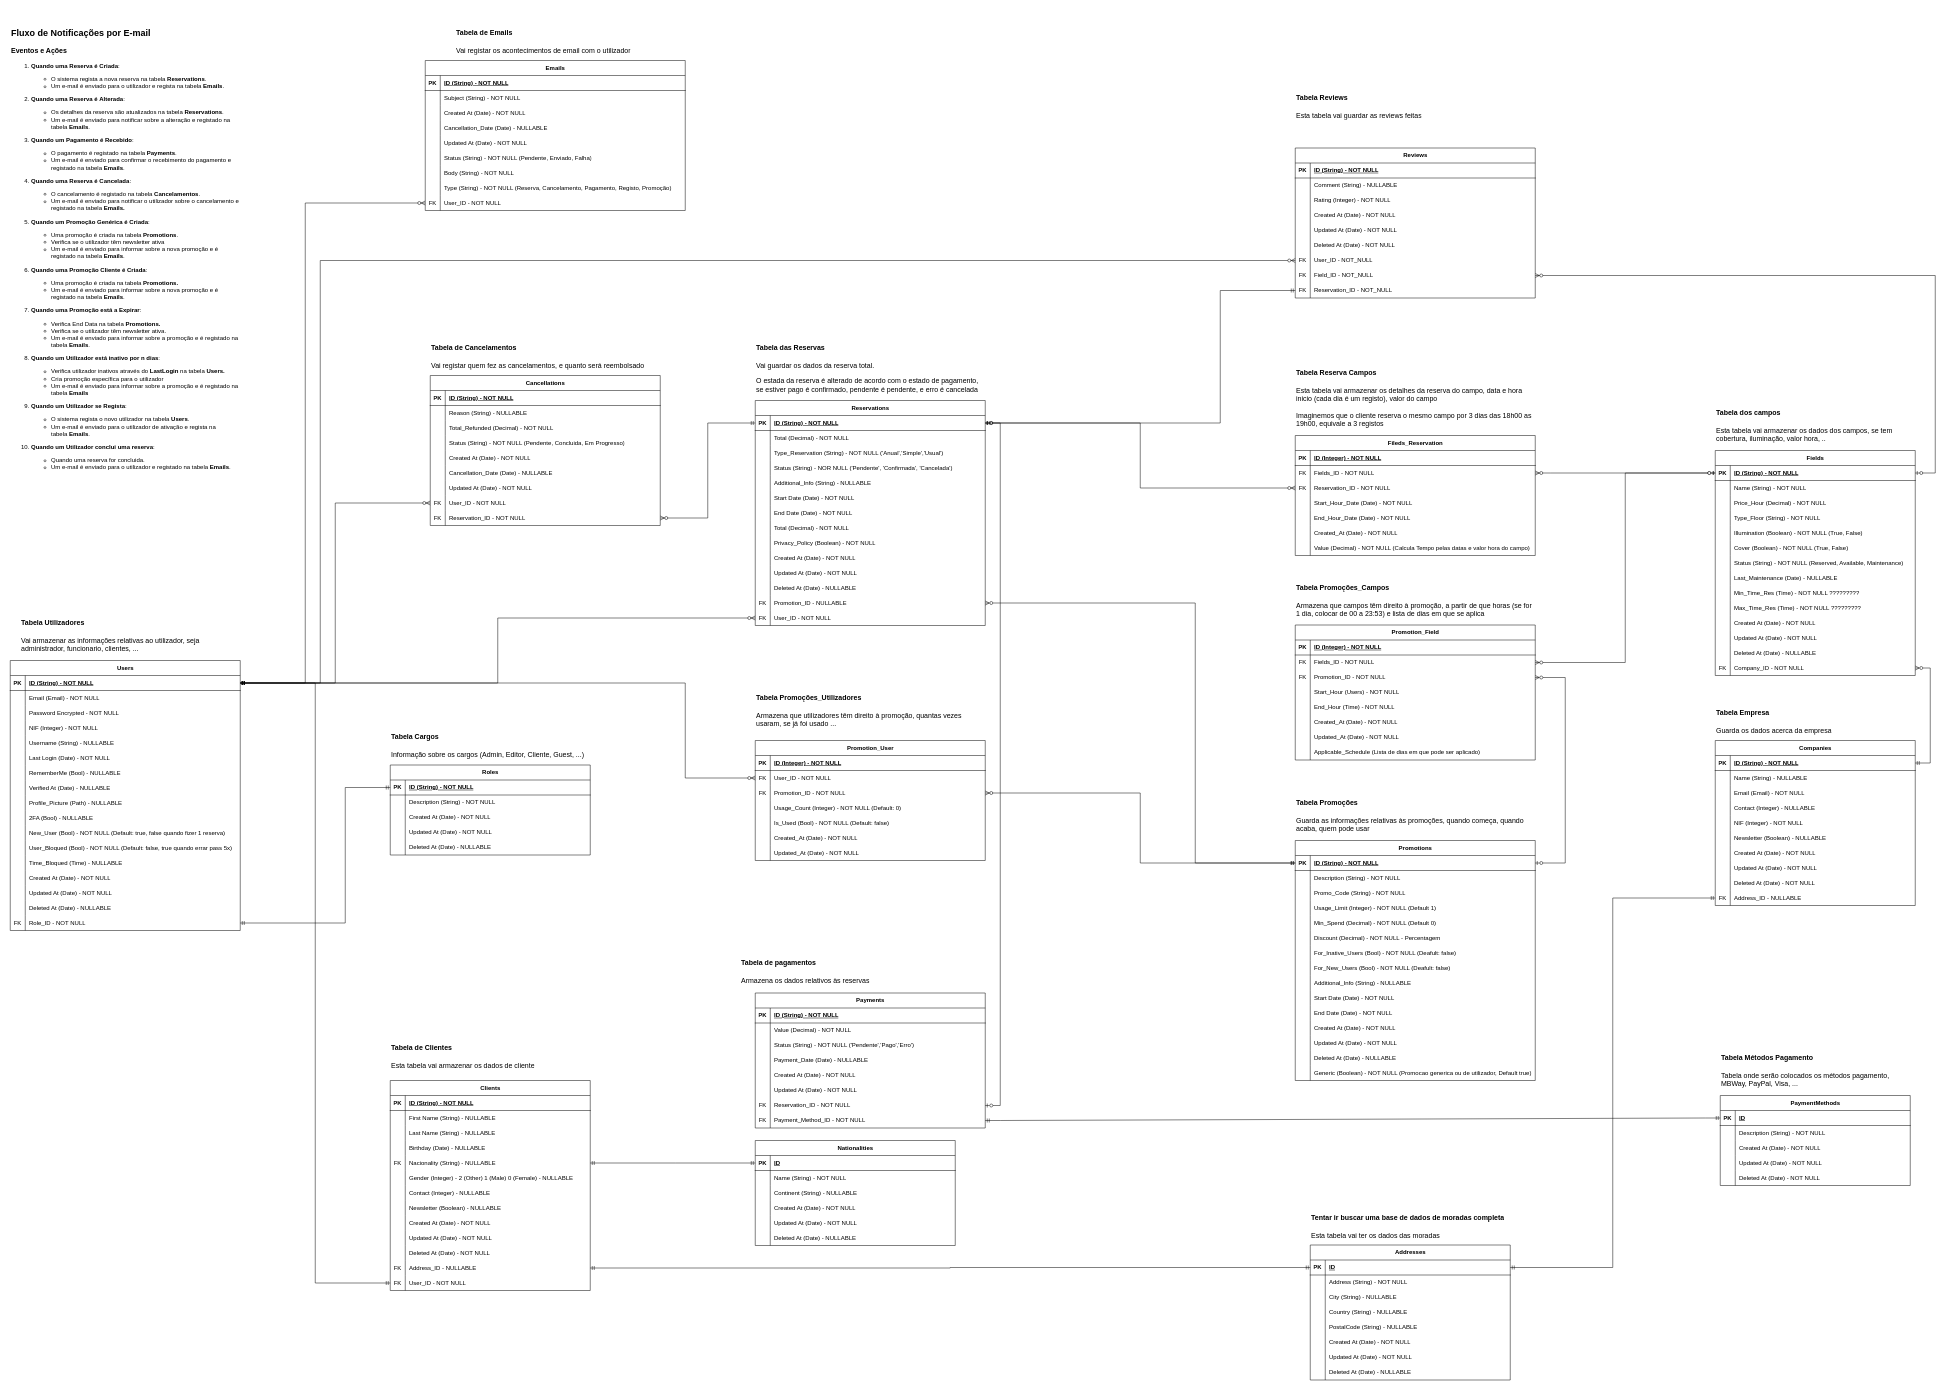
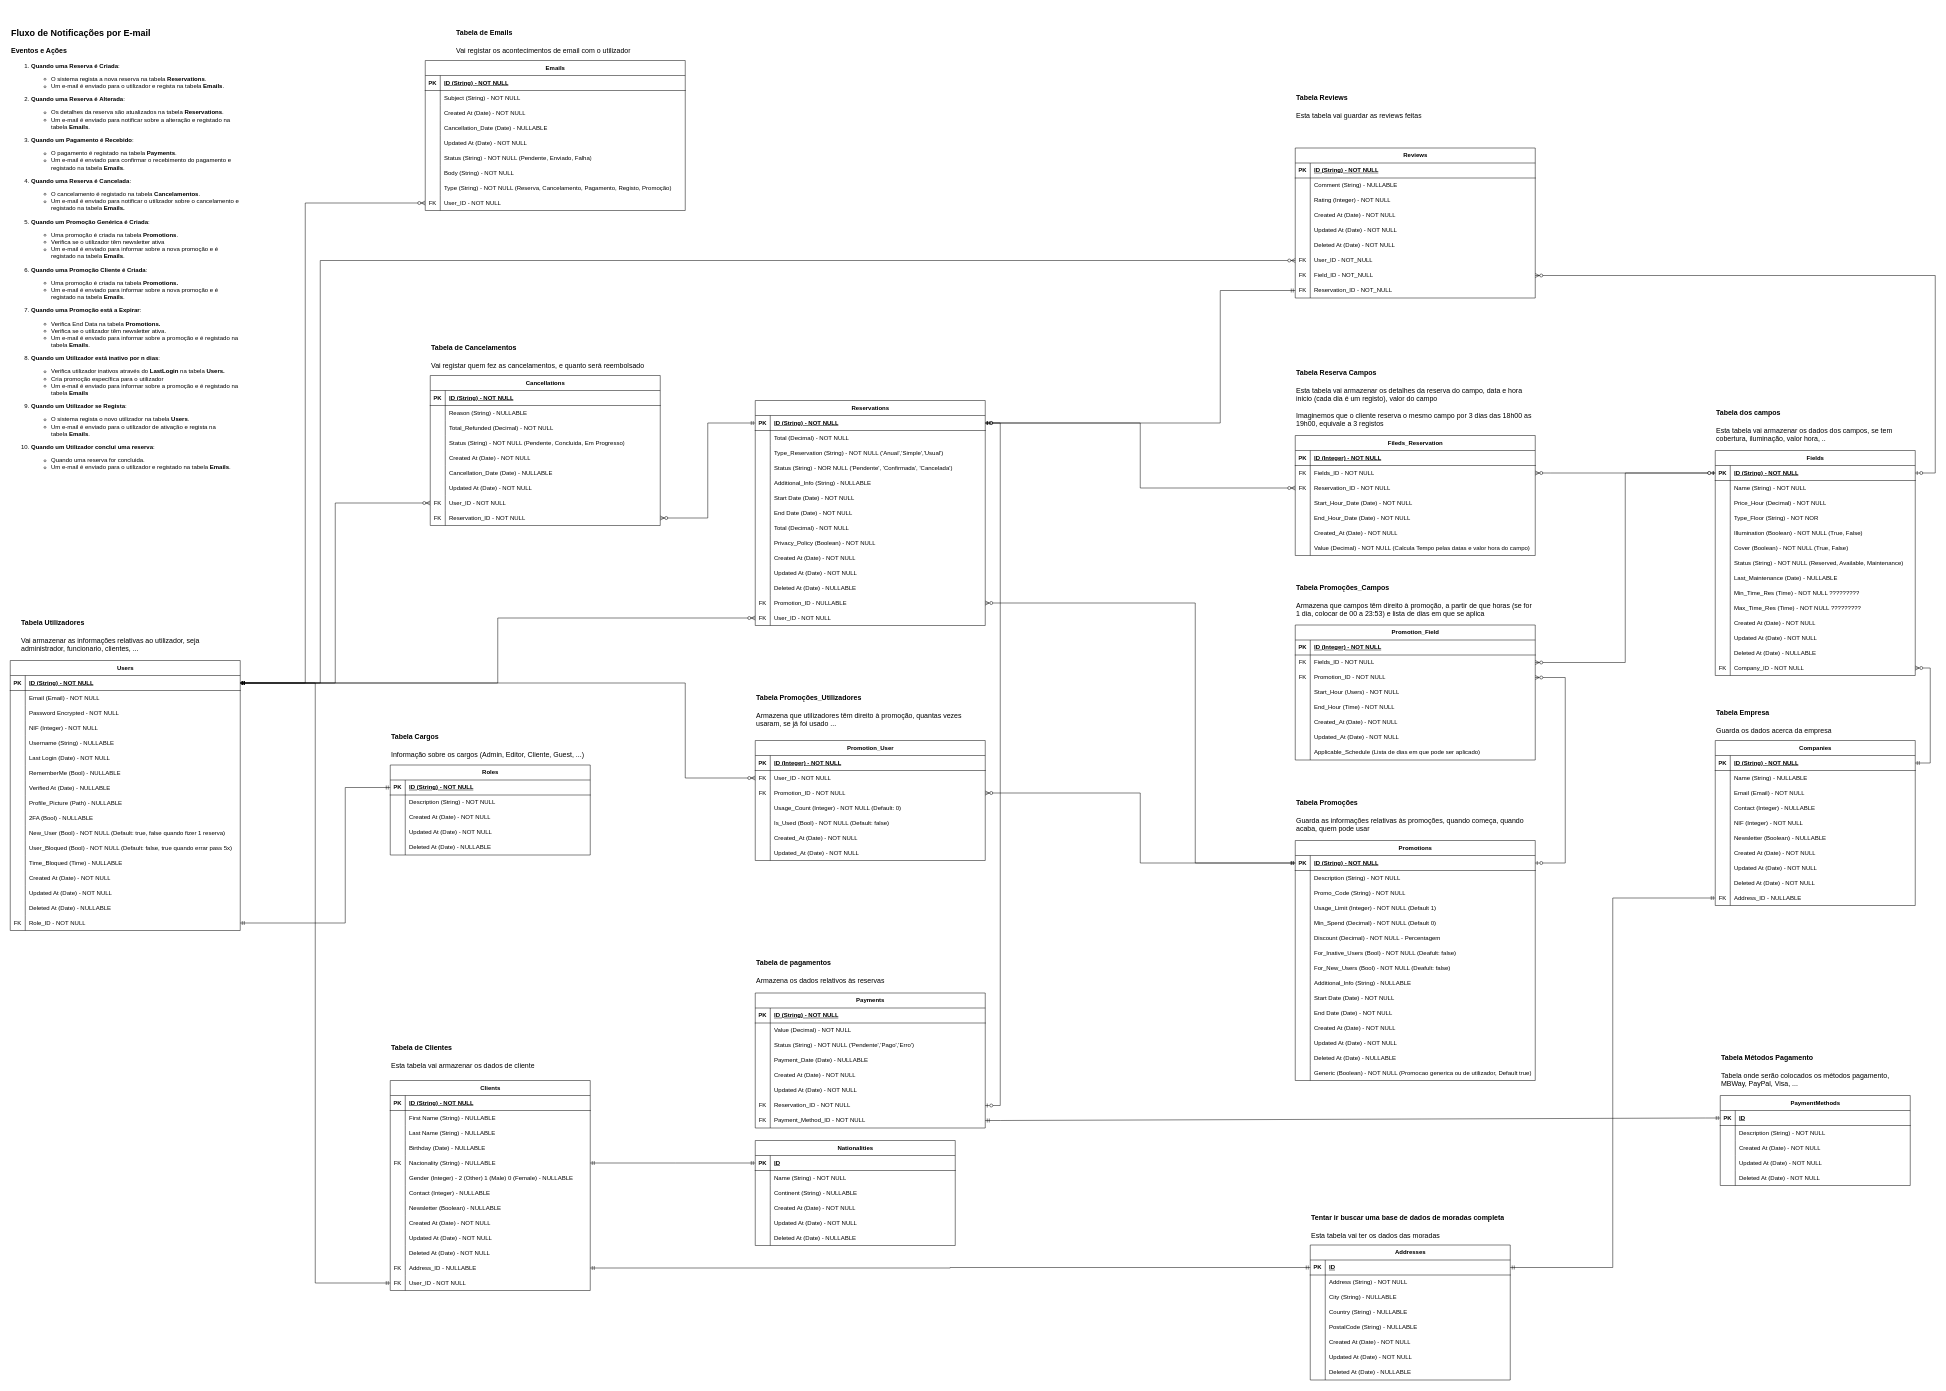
node "Tabela das Reservas Vai guardar os dados da reserva total. O estada da reserva é alterado de acordo com o estado de pagamento, se estiver pago é confirmado, pendente é pendente, e erro é cancelada": removed
node "Type_Floor (String) - NOT NULL": label "Type_Floor (String) - NOT NULL" -> "Type_Floor (String) - NOT NOR"
node "Tabela de pagamentos Armazena os dados relativos às reservas": moved (855, 969) -> (870, 969)
